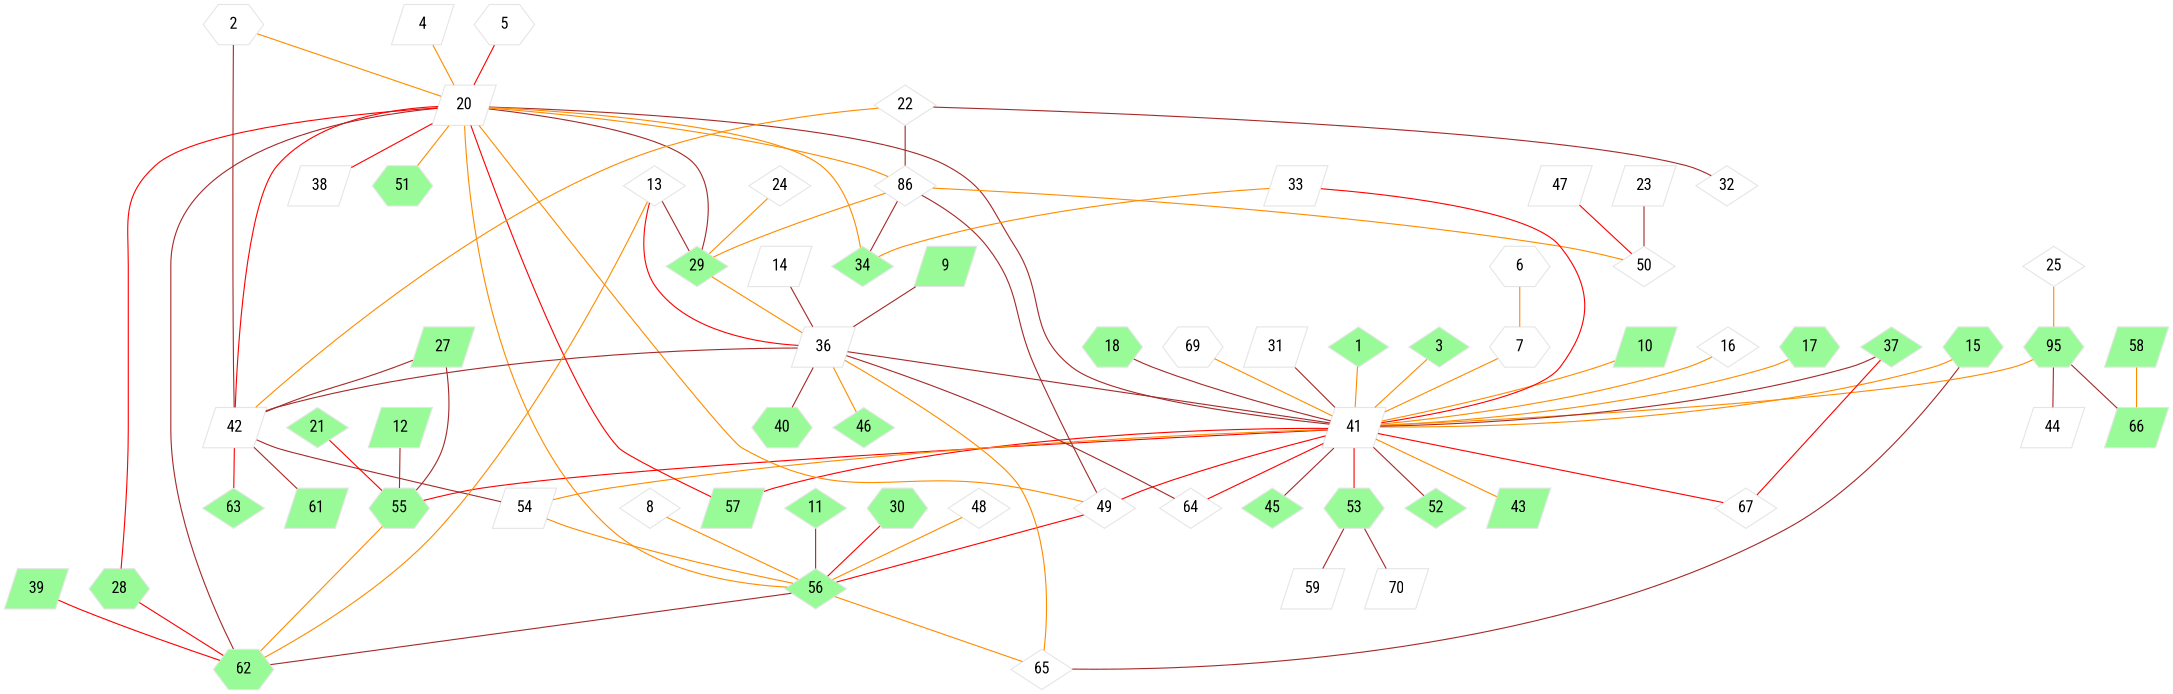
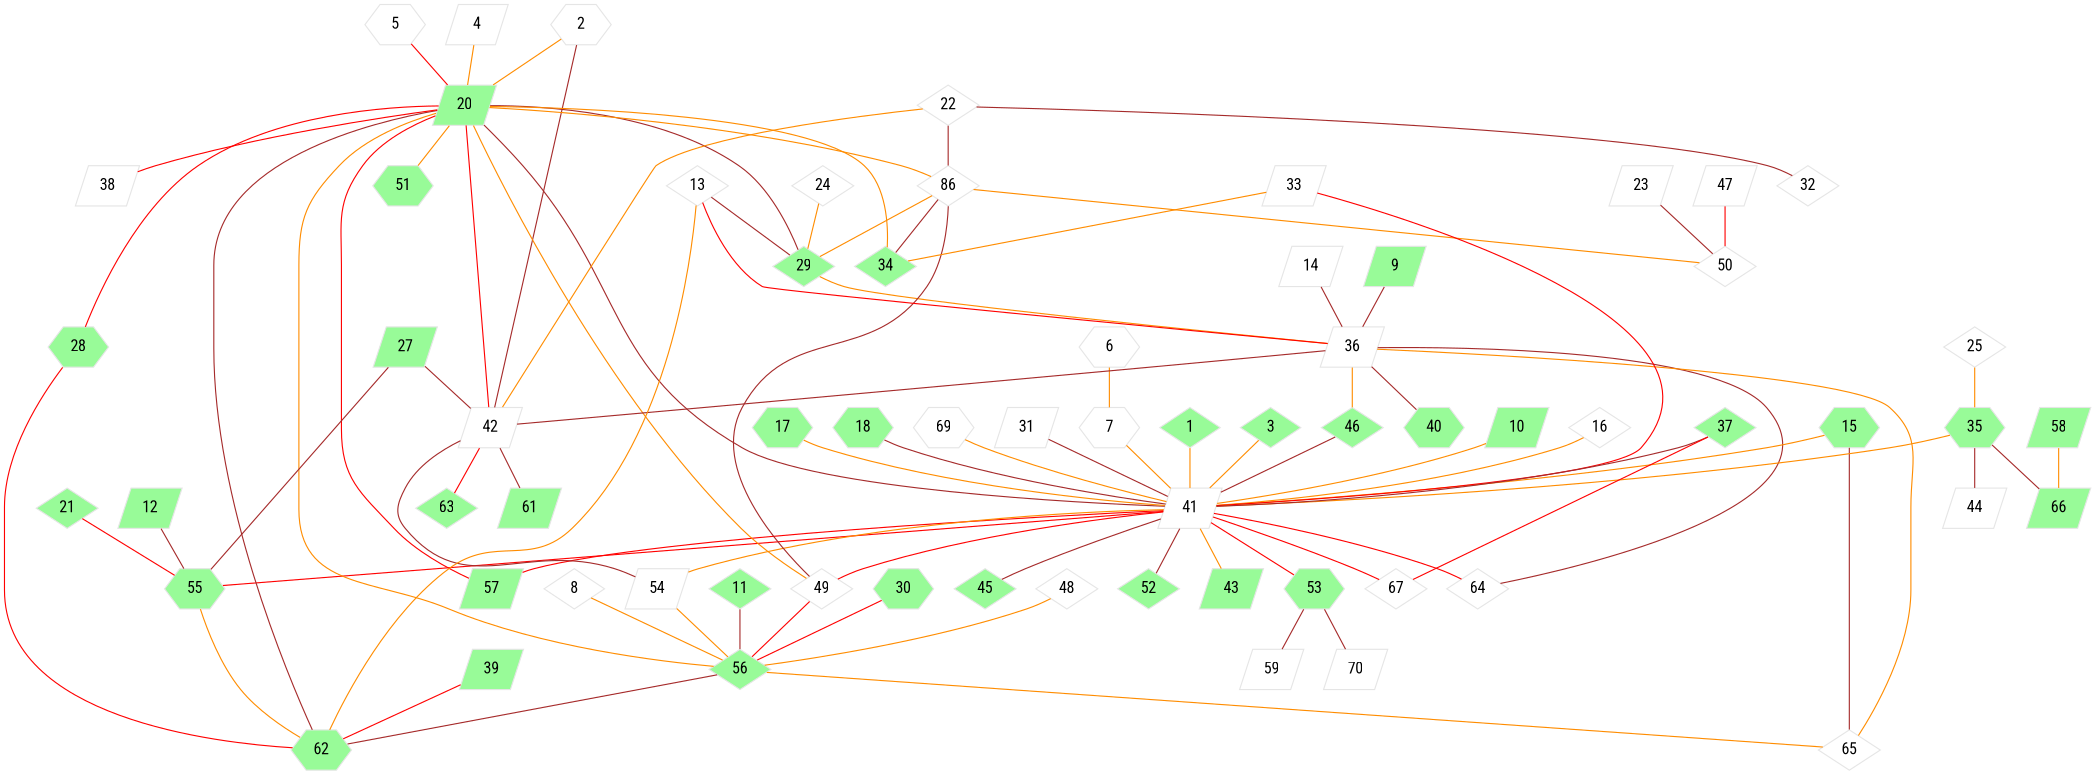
node "20": fillcolor white -> palegreen
node "95": label "95" -> "35"
edge "36" -- "41": now "46" -- "41"
